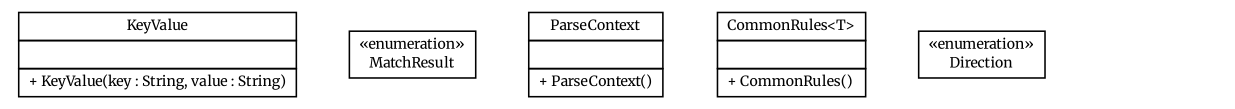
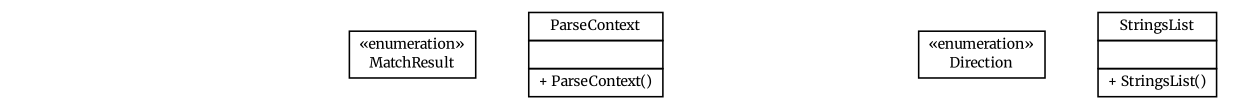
node "KeyValue": removed
node "CommonRules<T>": removed
node "StringsList": added
